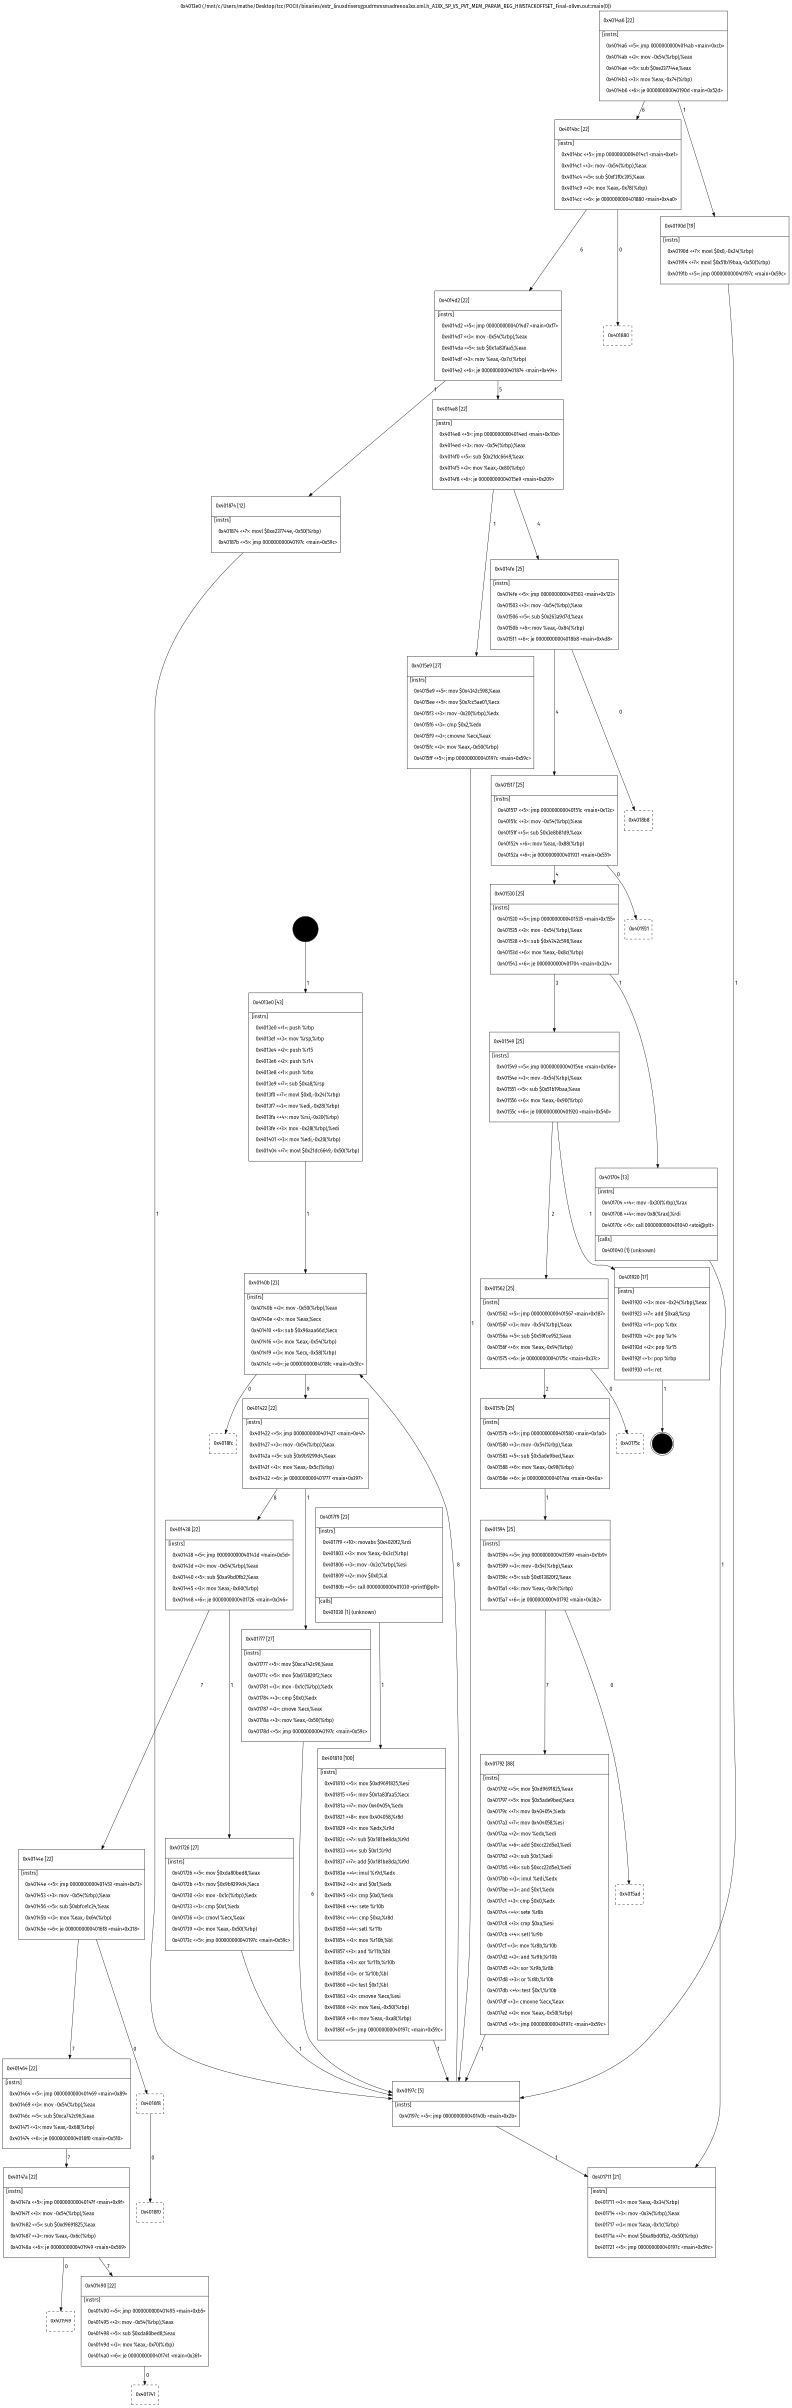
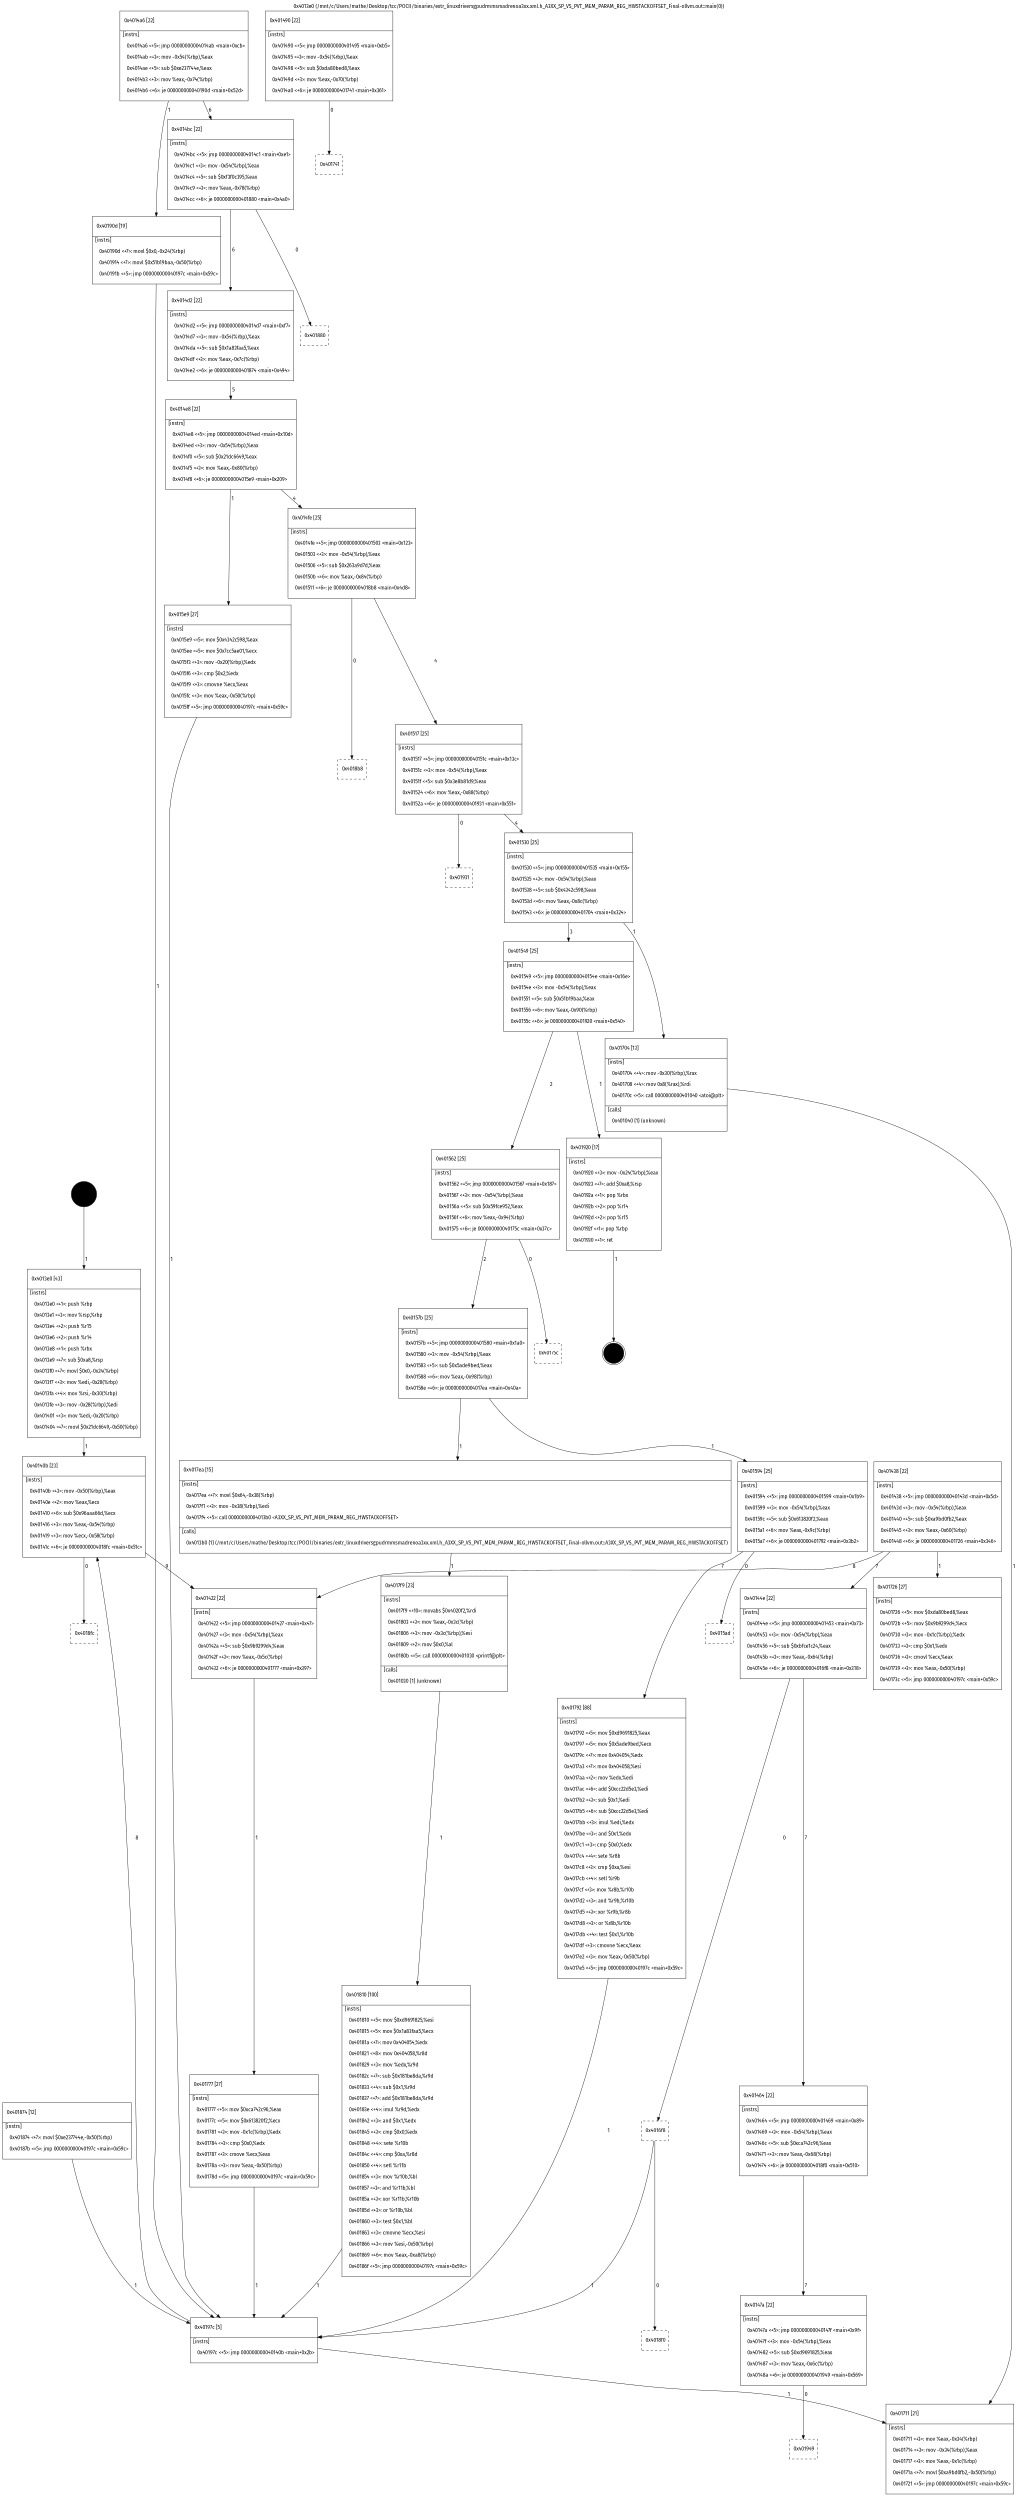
edge "0x4014d2 [22]" -> "0x401874 [12]": removed, label "1"
edge "0x401422 [22]" -> "0x401438 [22]": reversed
node "0x4017ea [15]": added
edge "0x401777 [27]" -> "0x40197c [5]": label " 6" -> " 1"
edge "0x401726 [27]" -> "0x40197c [5]": now "0x4016f8" -> "0x40197c [5]"
edge "0x40147a [22]" -> "0x401490 [22]": removed, label "7"
